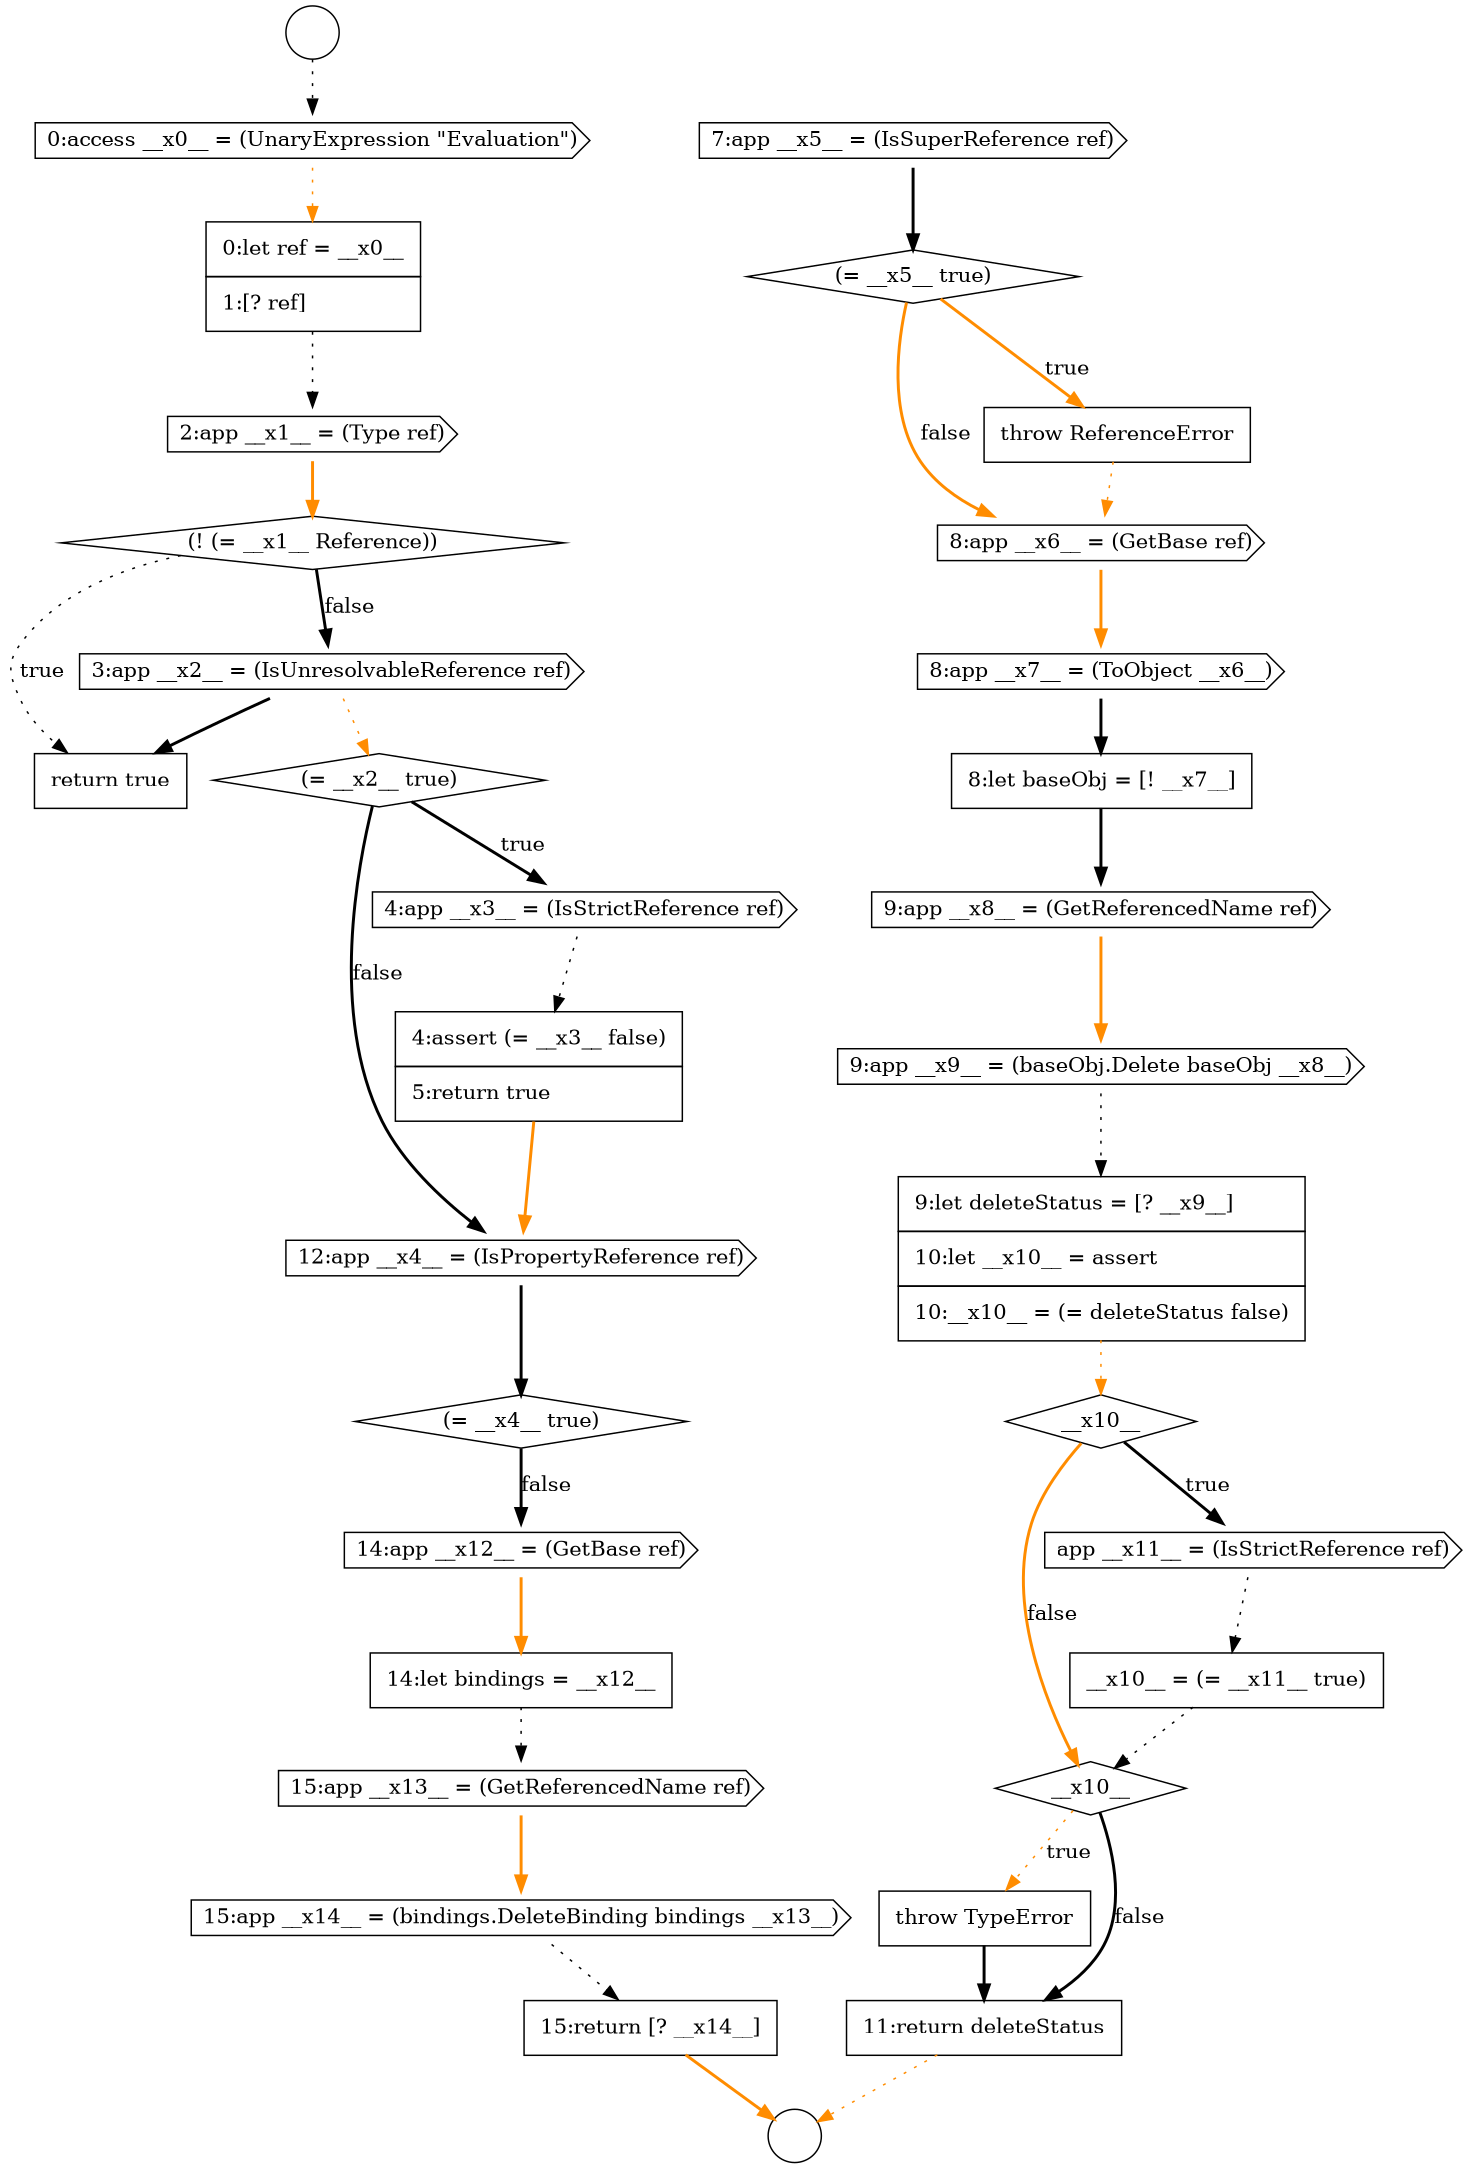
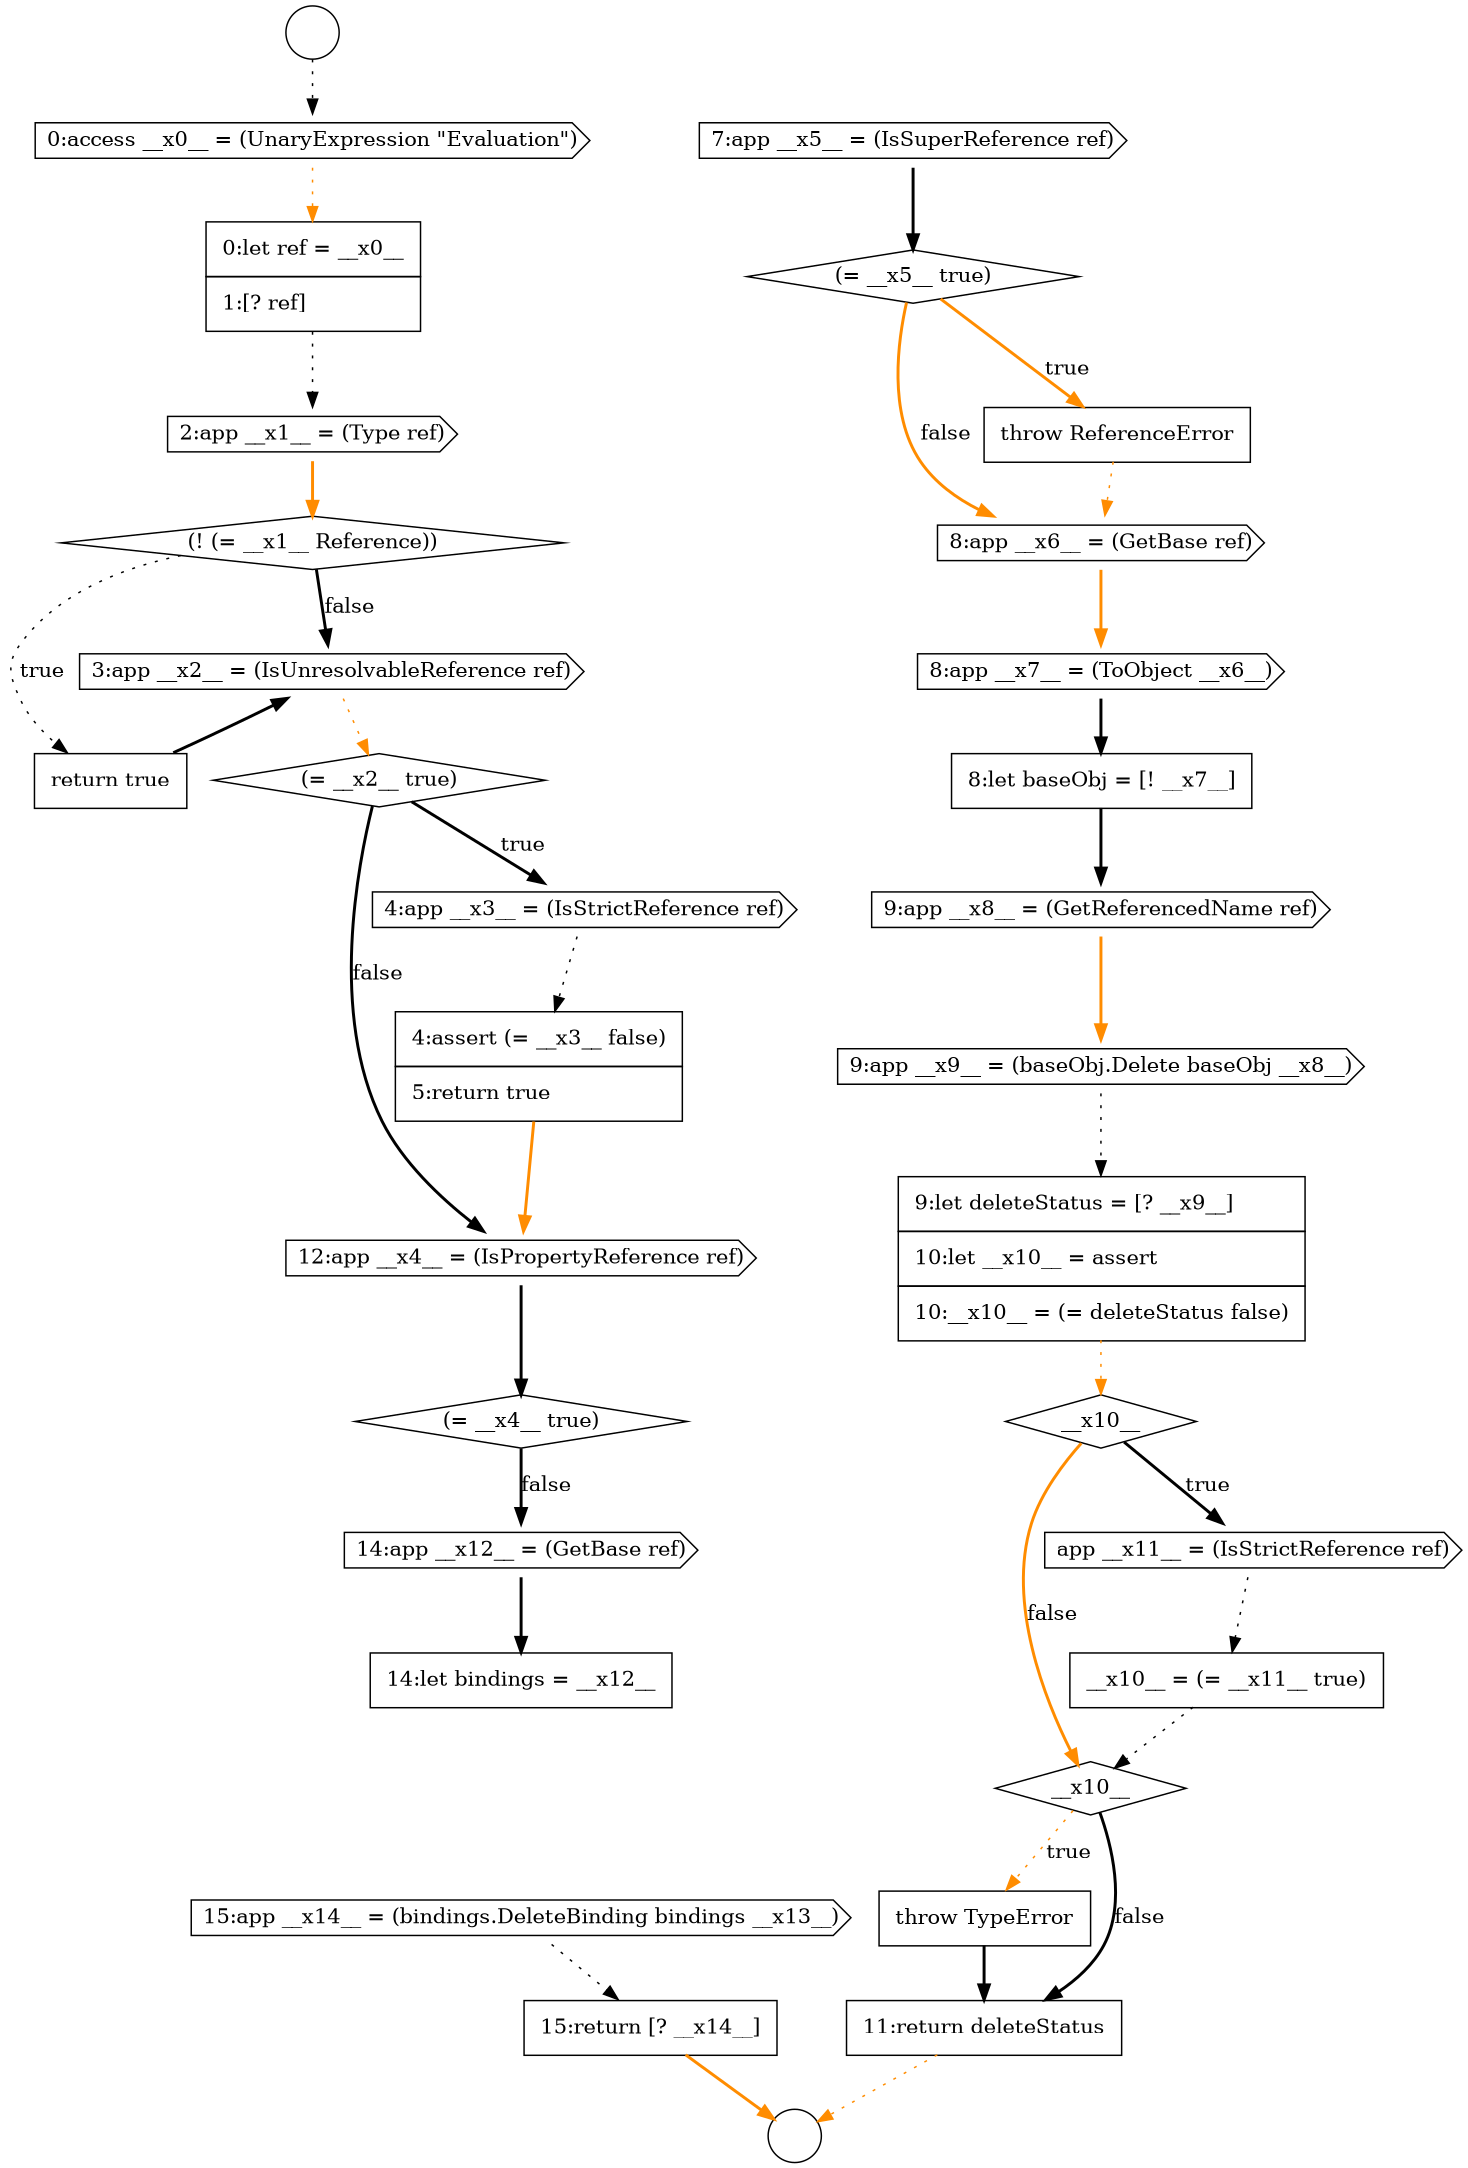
edge "3:app __x2__ = (IsUnresolvableReference ref)" -> "return true": reversed
edge "14:app __x12__ = (GetBase ref)" -> "14:let bindings = __x12__": color darkorange -> black
node "15:app __x13__ = (GetReferencedName ref)": removed
